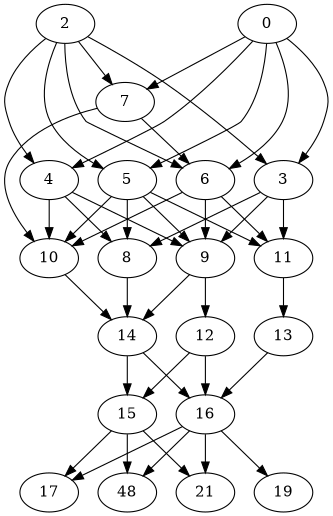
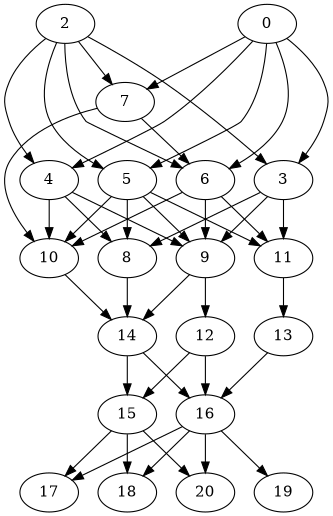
node "48": label "48" -> "18"
node "21": label "21" -> "20"
